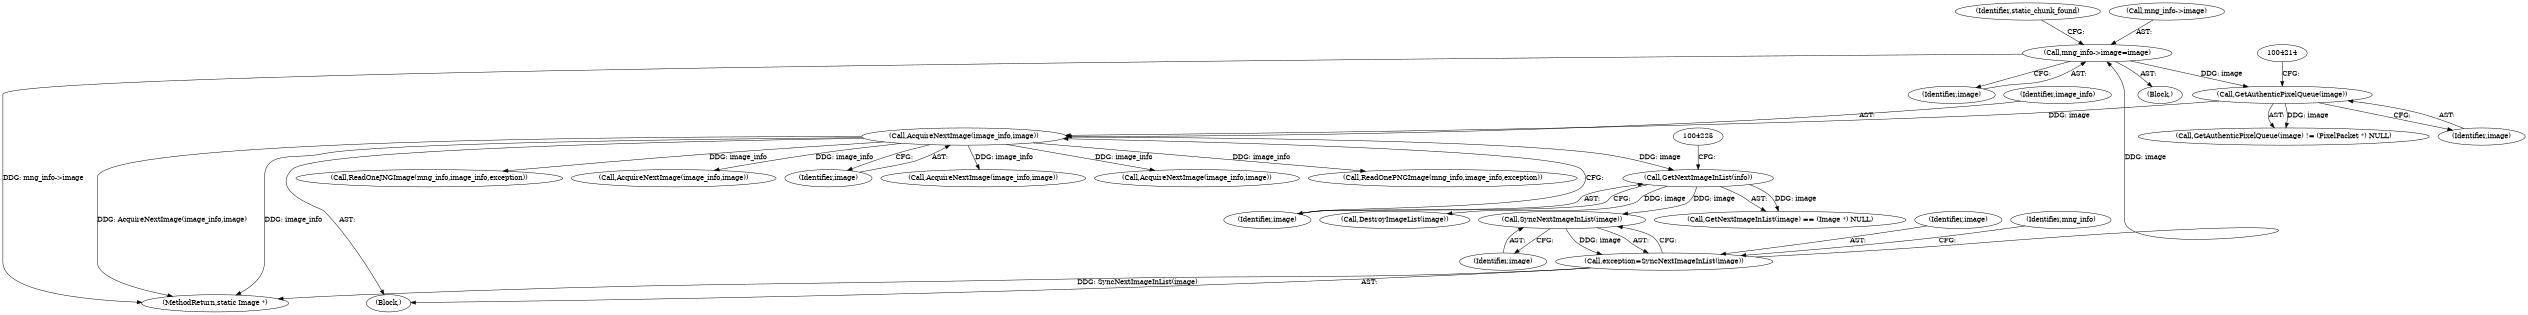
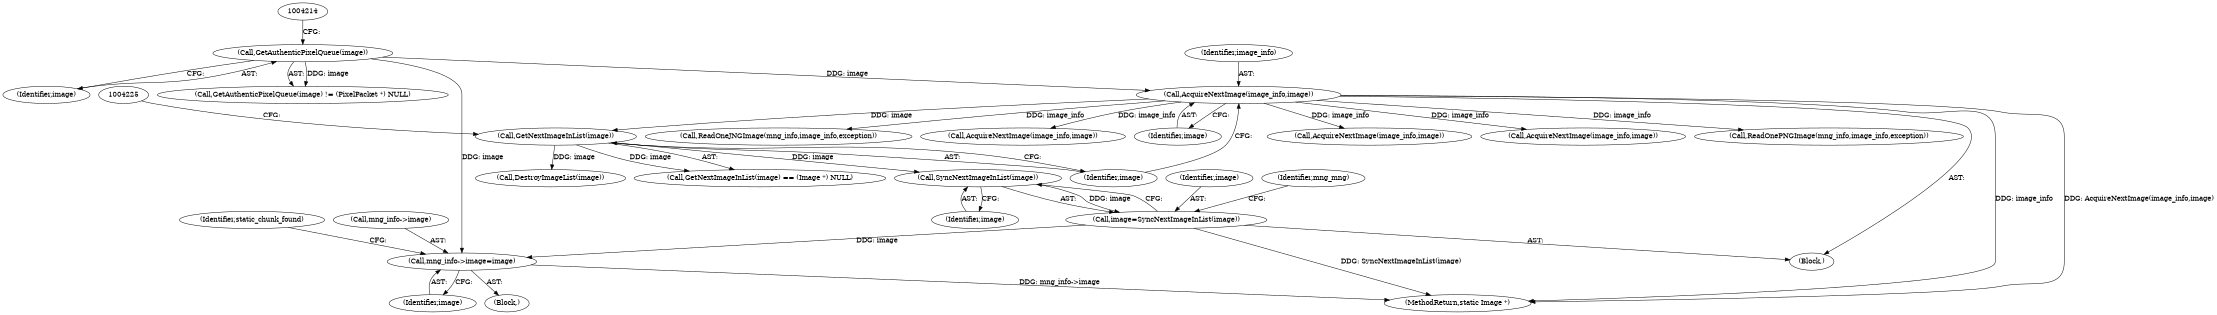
edge "(Call,mng_info->image=image)" -> "(Call,GetAuthenticPixelQueue(image))": reversed
node "(Call,GetNextImageInList(info))": label "(Call,GetNextImageInList(info))" -> "(Call,GetNextImageInList(image))"
node "(Identifier,mng_info)": label "(Identifier,mng_info)" -> "(Identifier,mng_mng)"
node "(Call,exception=SyncNextImageInList(image))": label "(Call,exception=SyncNextImageInList(image))" -> "(Call,image=SyncNextImageInList(image))"
